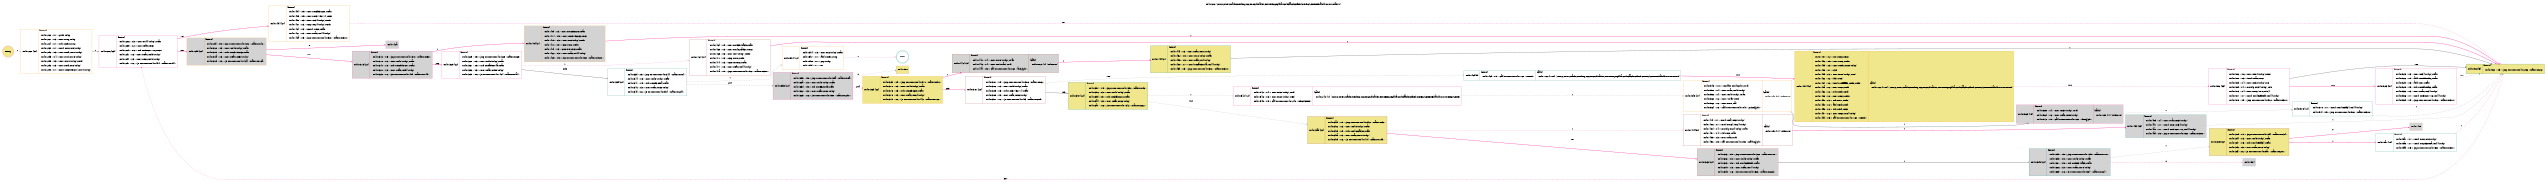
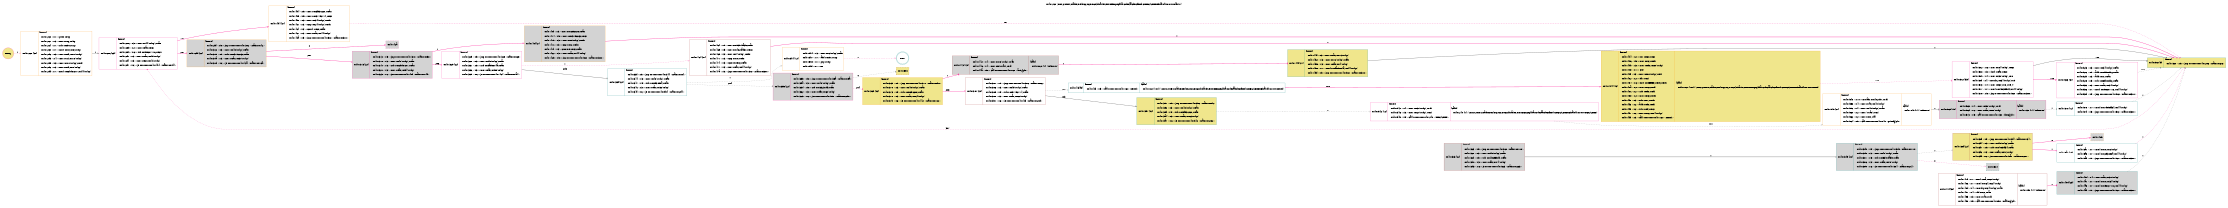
edge "0x401542 [12]" -> "0x40154e [27]": label " 1" -> " 101"
node "0x4013ad [22]": removed
